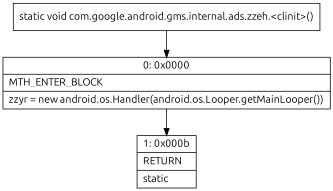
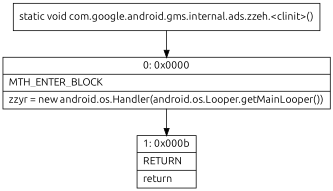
node "1: 0x000b": text "static" -> "return"
